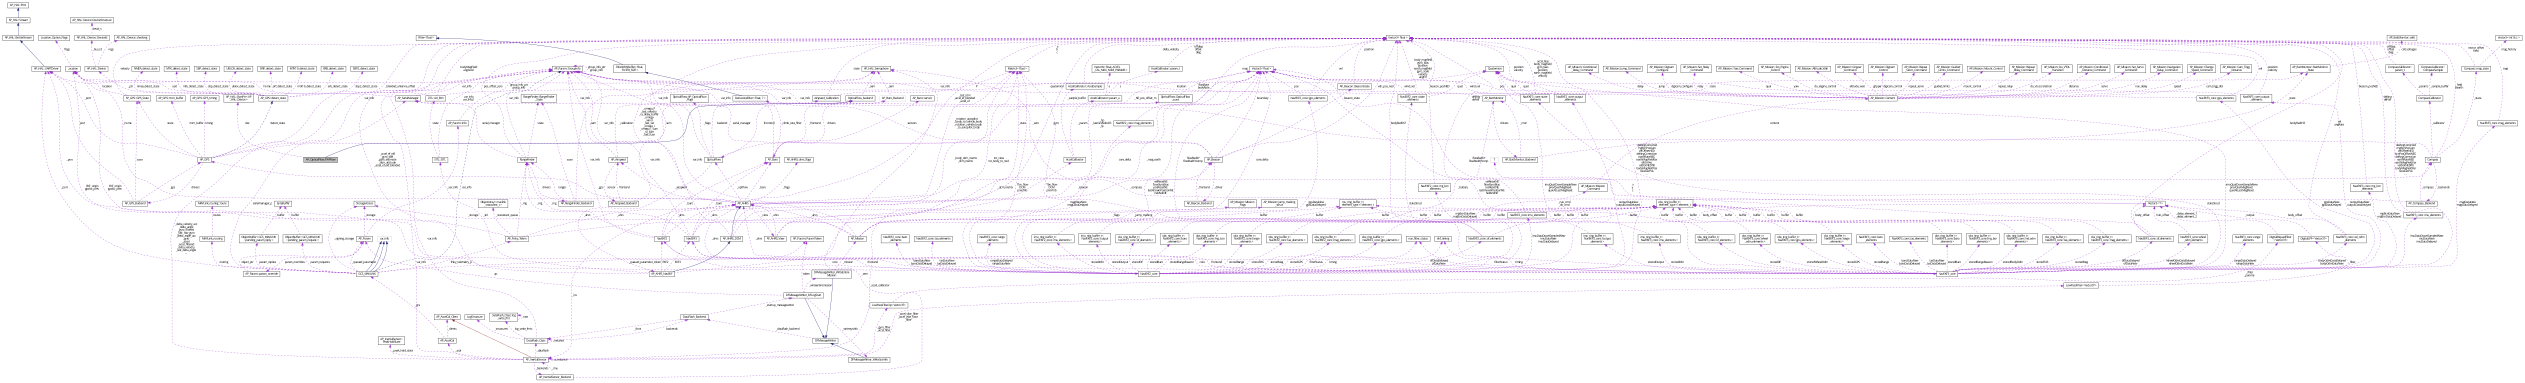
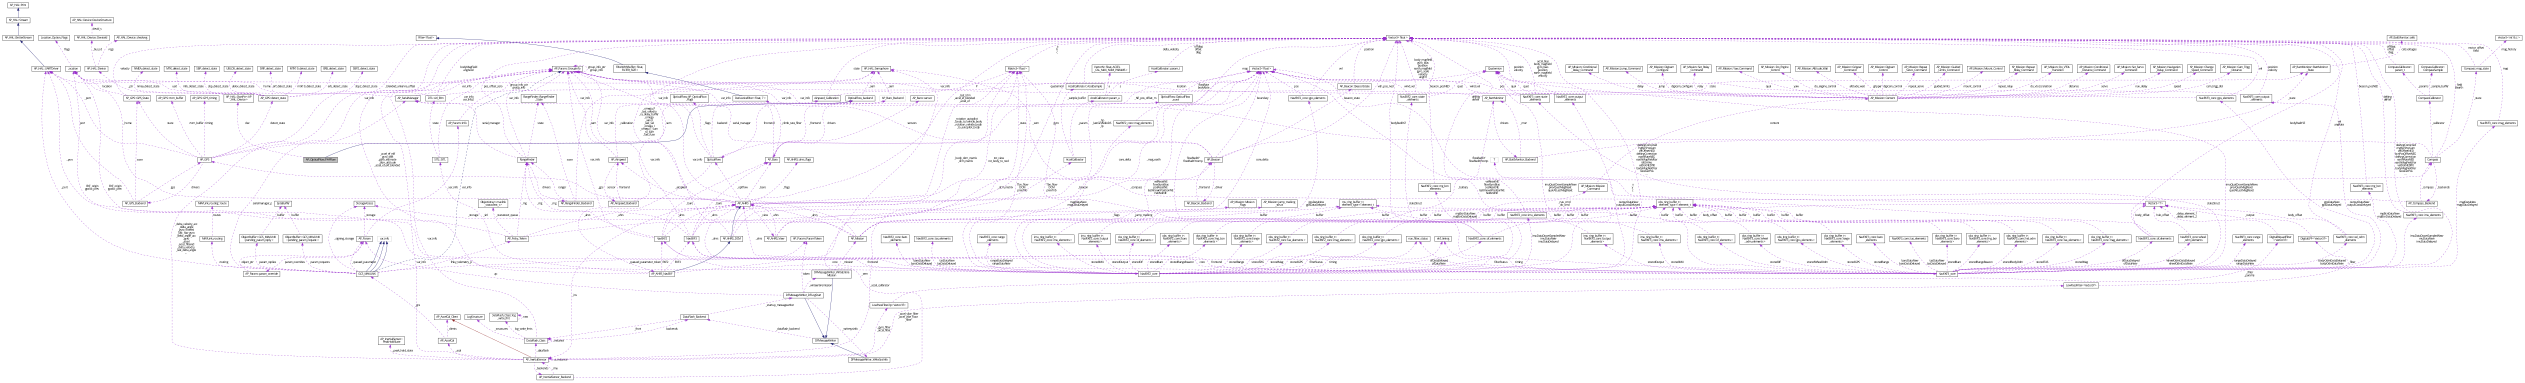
edge "AP_GPS" -> "AP_GPS::detect_state": color midnightblue -> darkorchid3
